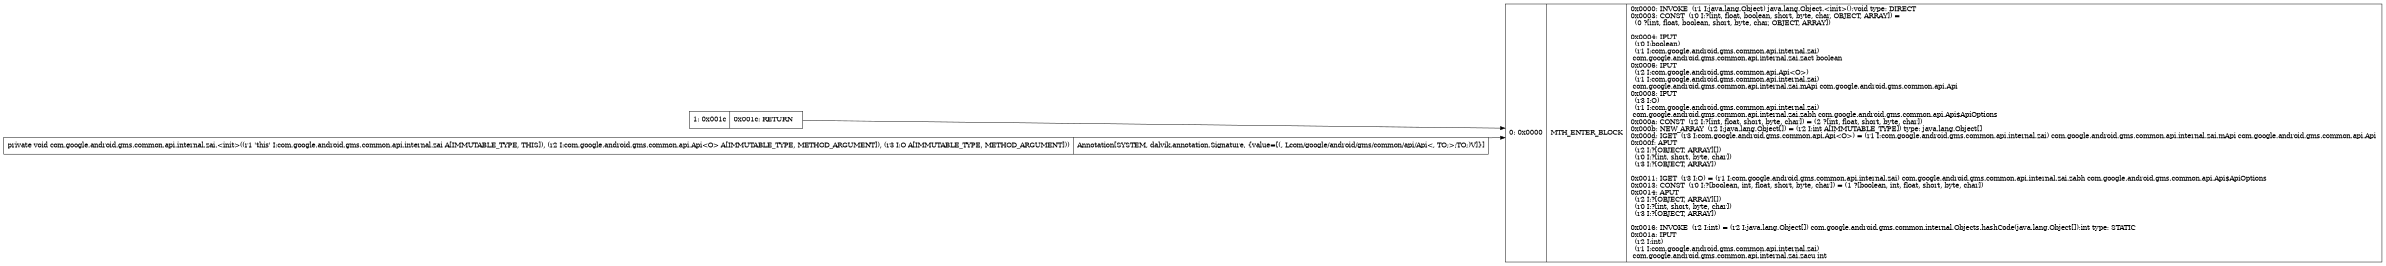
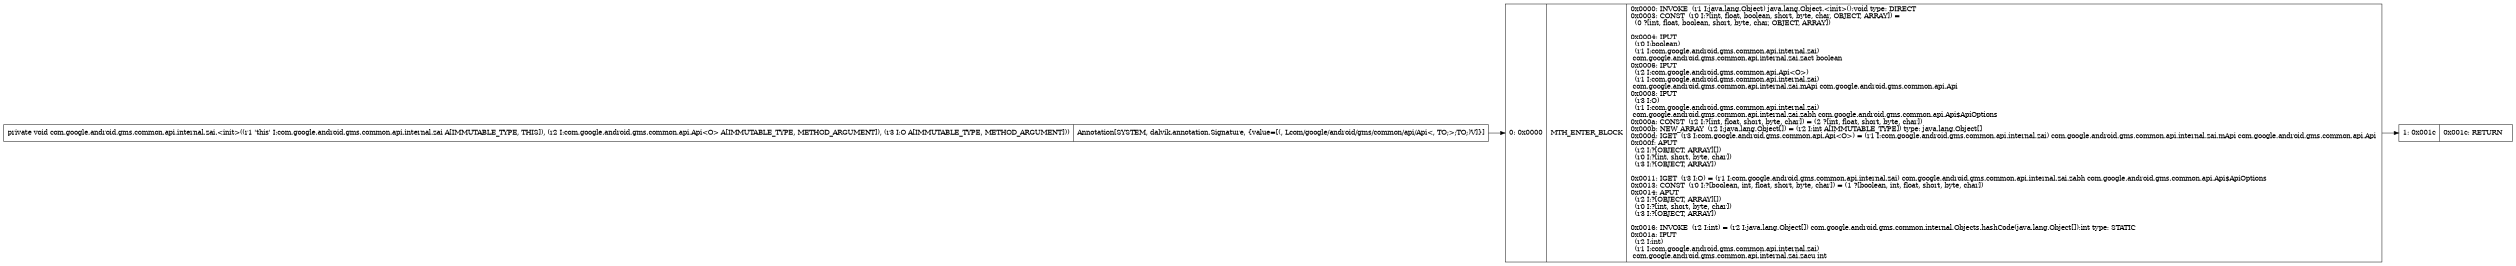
edge "1: 0x001c" -> "0: 0x0000": reversed
